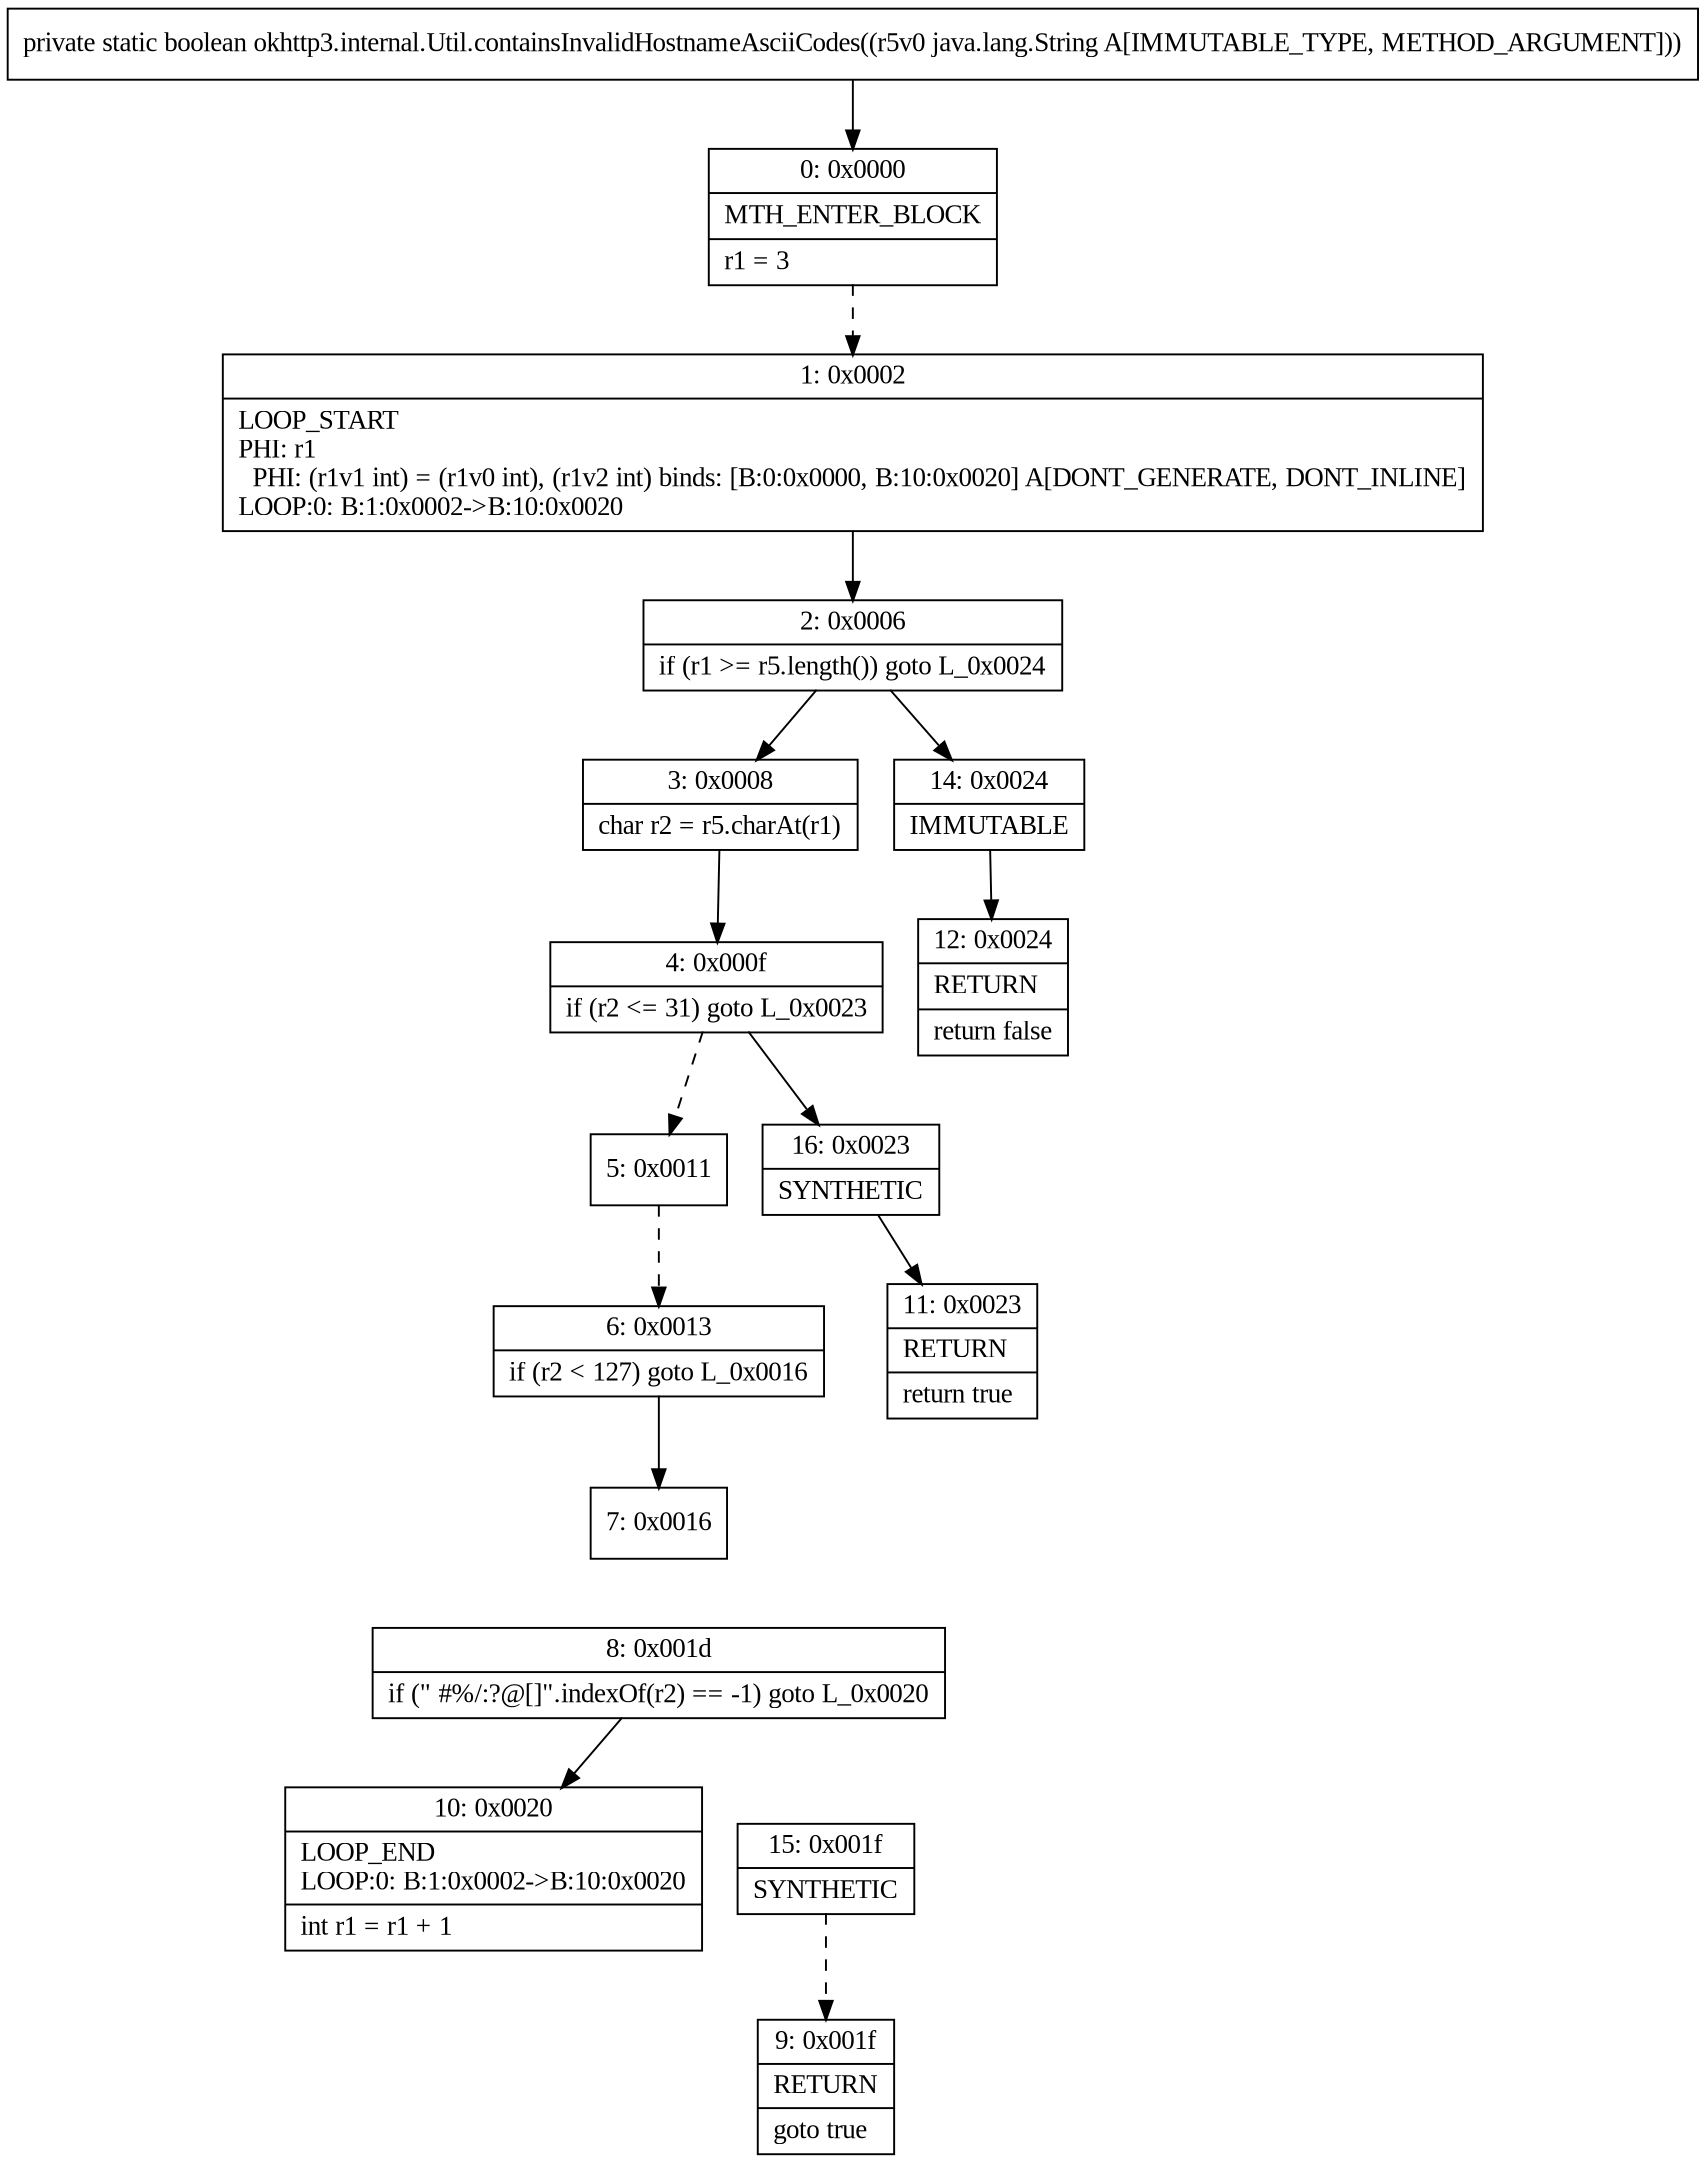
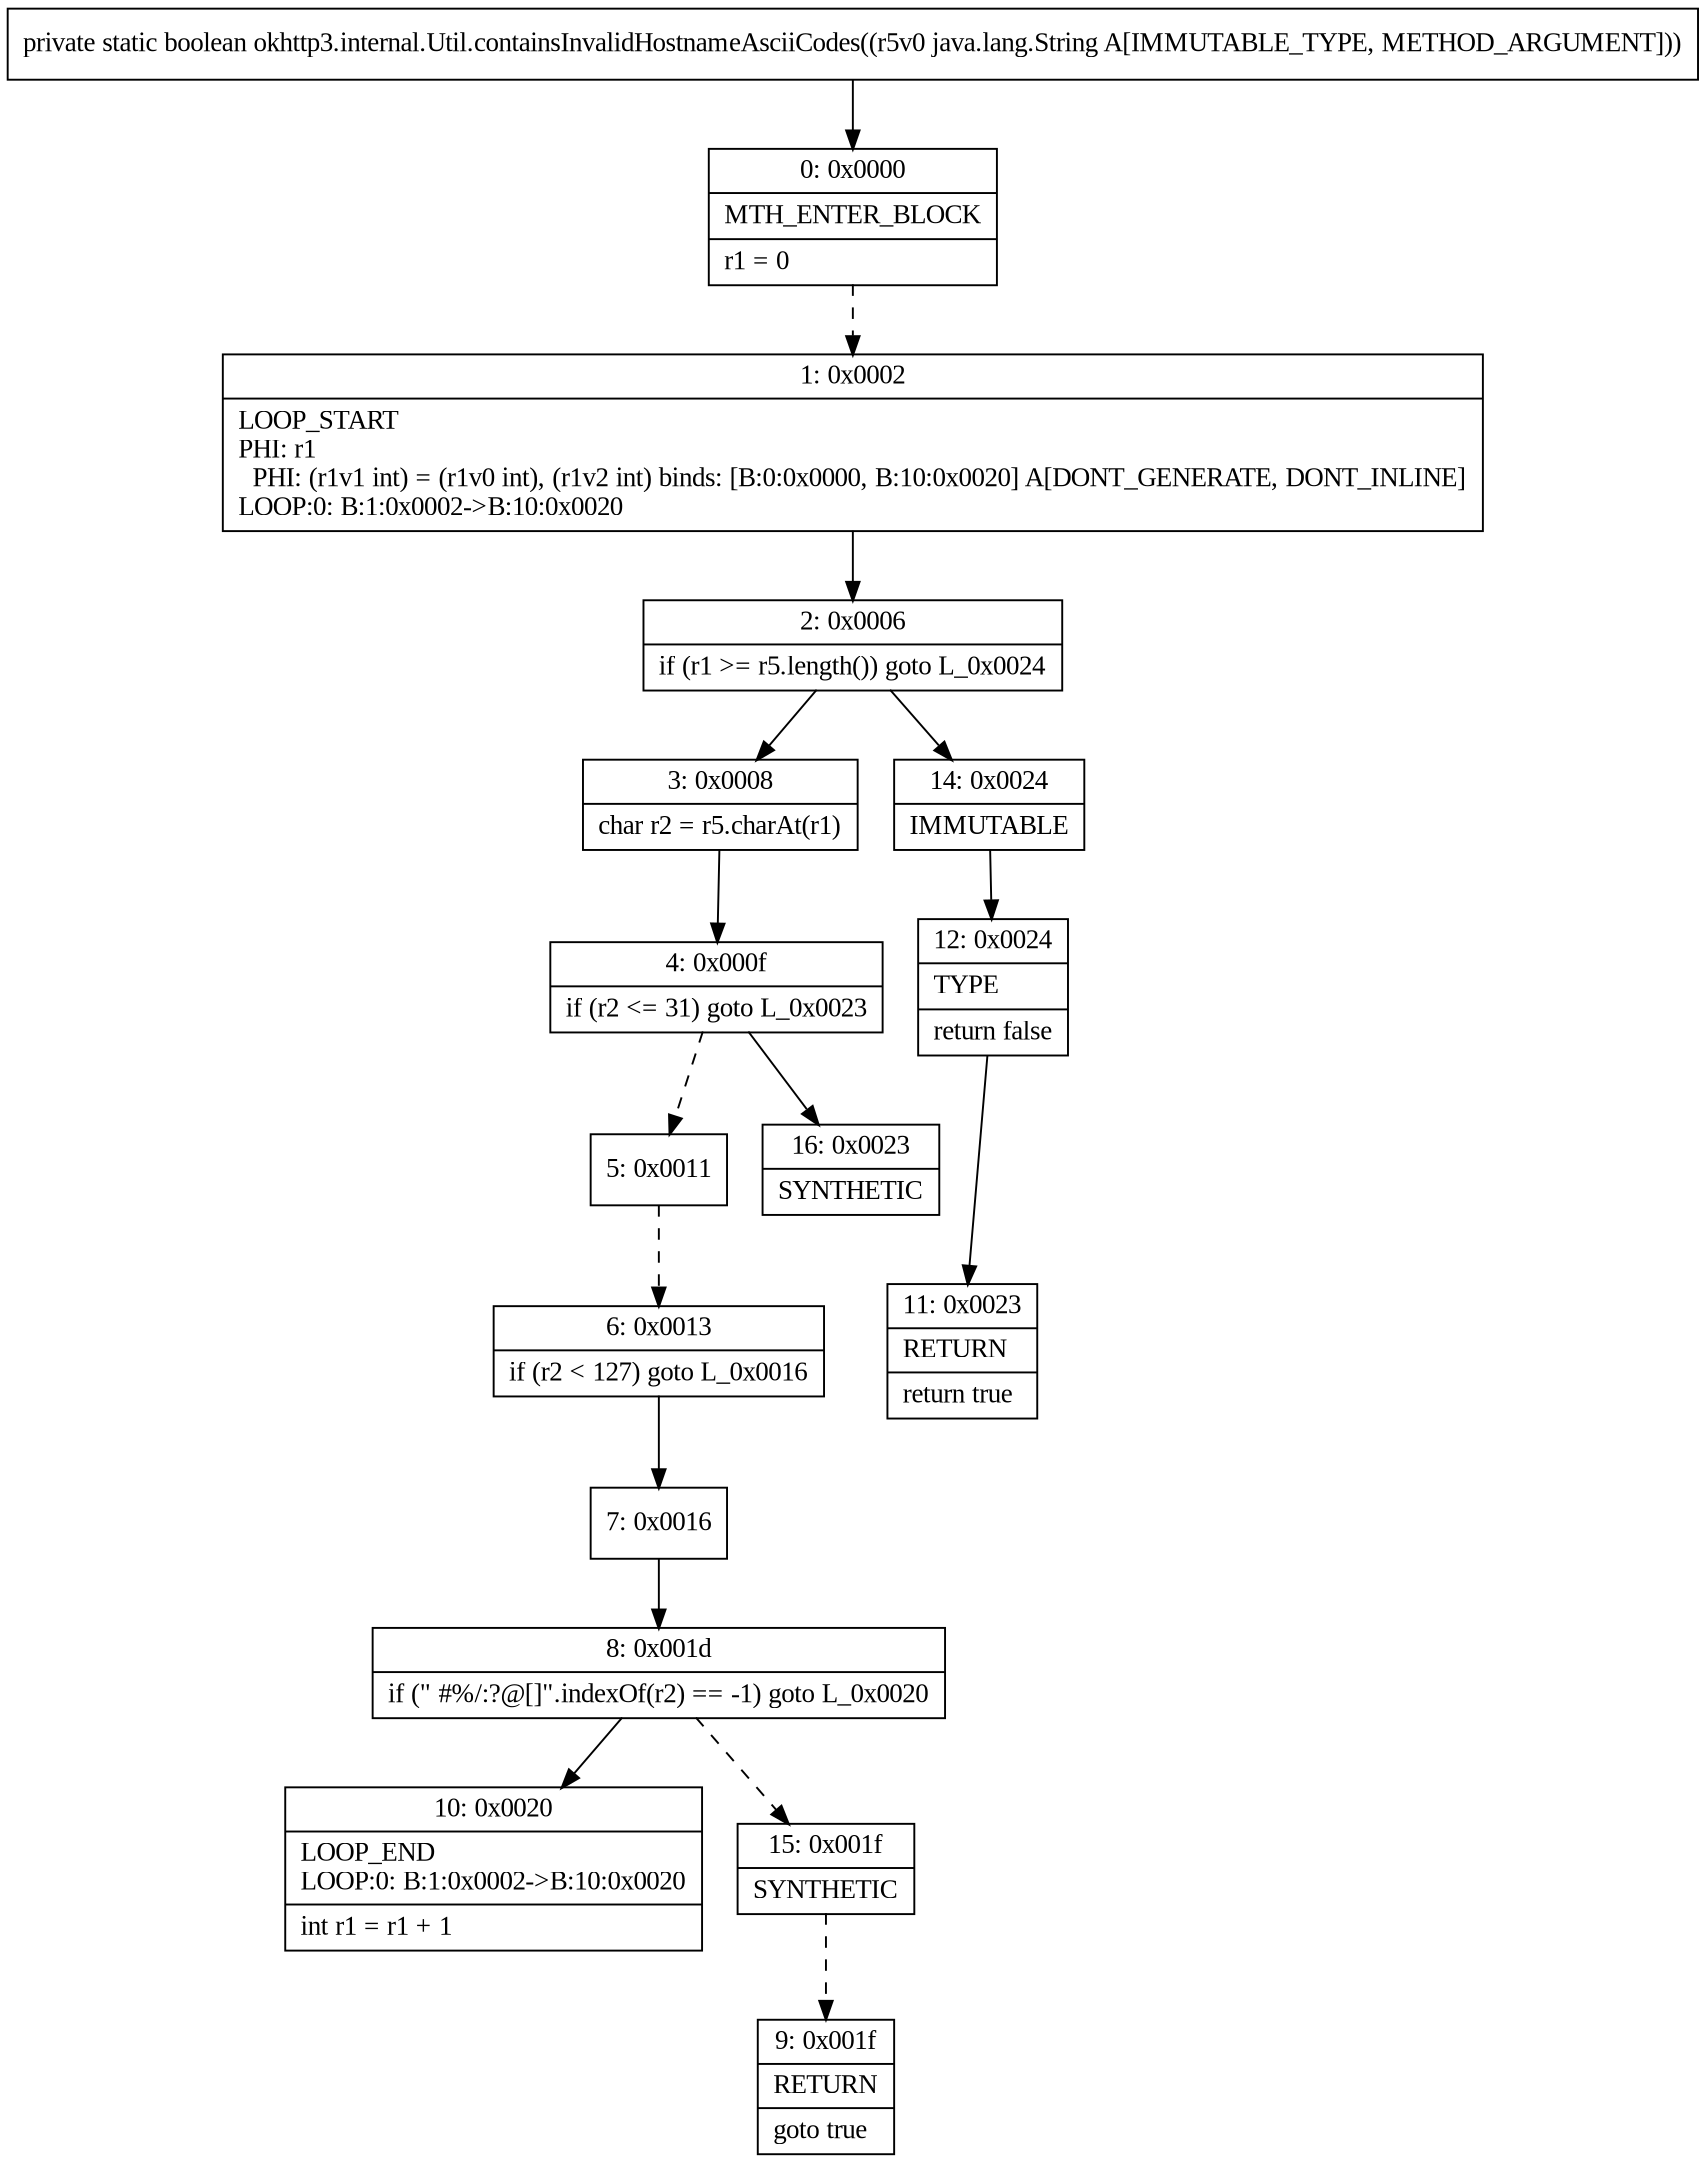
node "0: 0x0000": text "r1 = 3" -> "r1 = 0"
node "12: 0x0024": text "RETURN" -> "TYPE"
edge "16: 0x0023" -> "11: 0x0023": now "12: 0x0024" -> "11: 0x0023"
edge "7: 0x0016" -> "8: 0x001d": added
edge "8: 0x001d" -> "15: 0x001f": added
